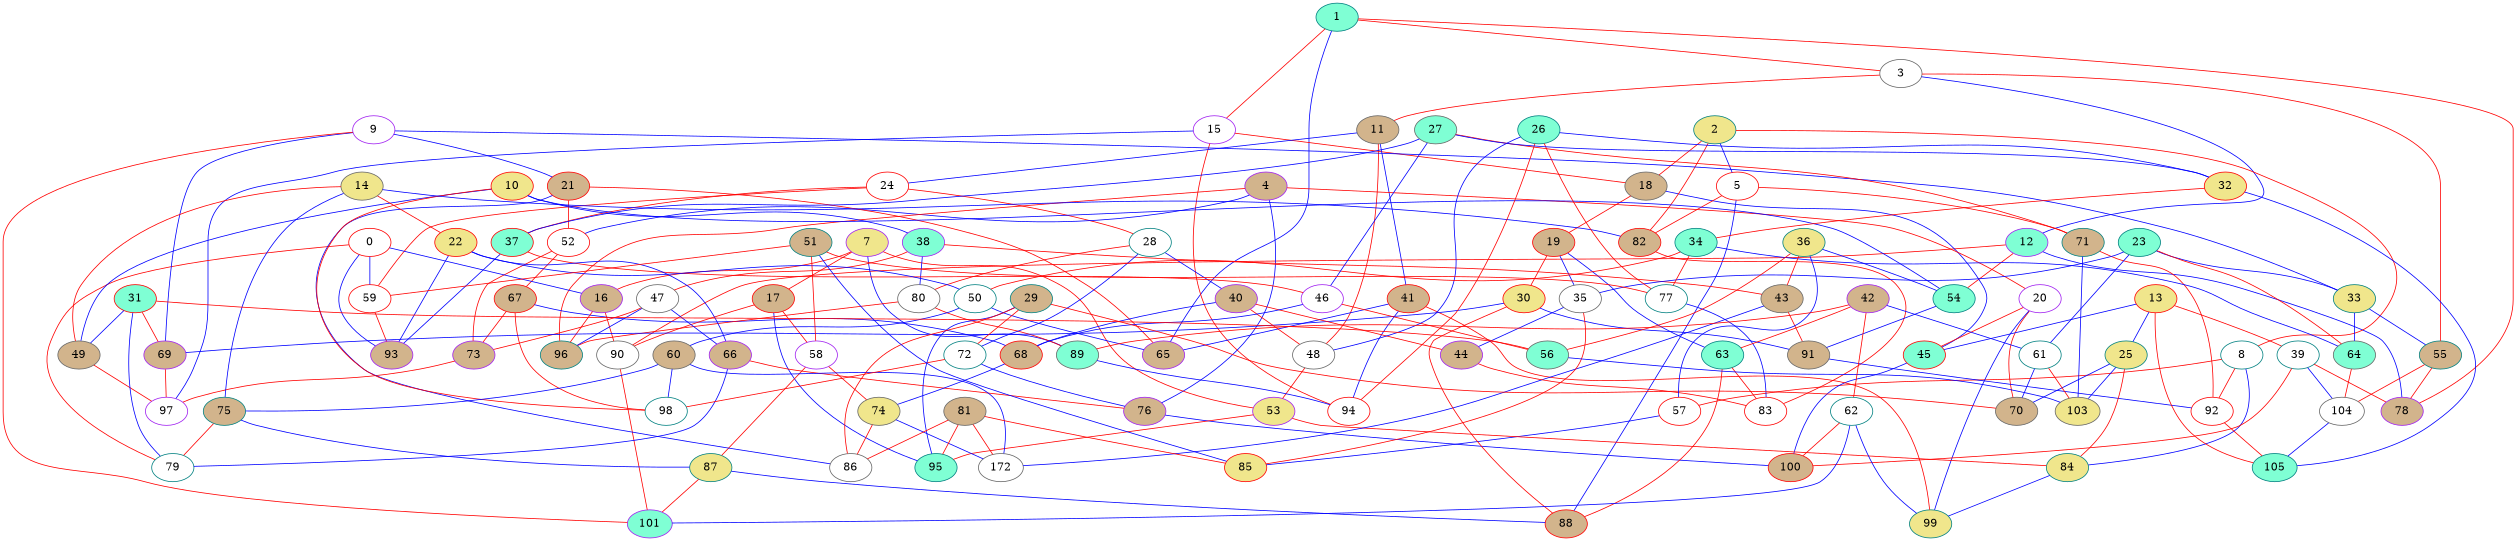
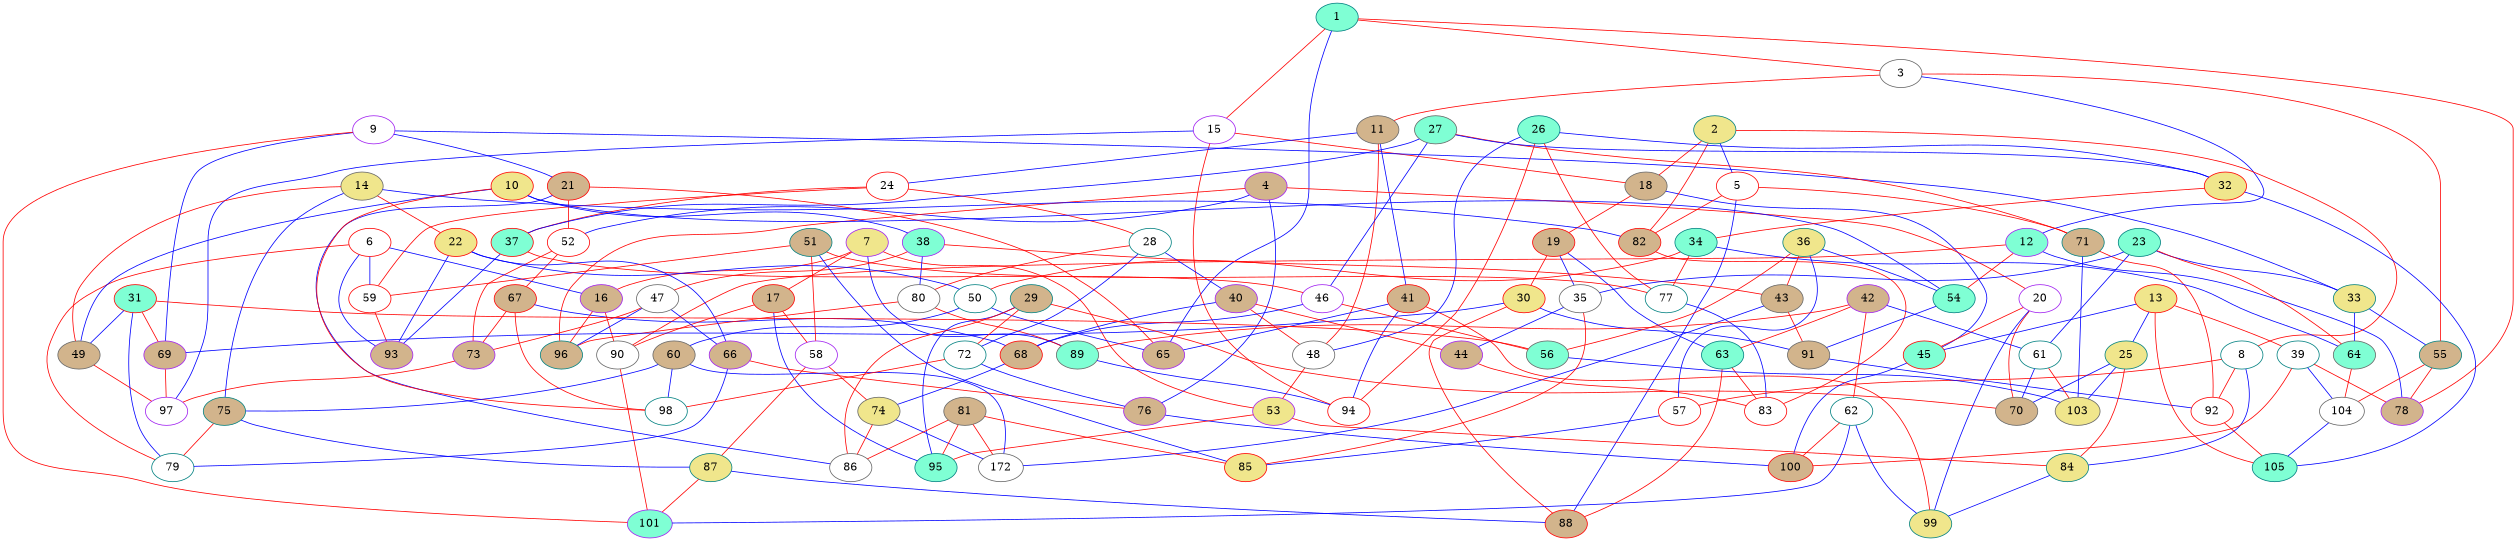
node "0": label "0" -> "6"
